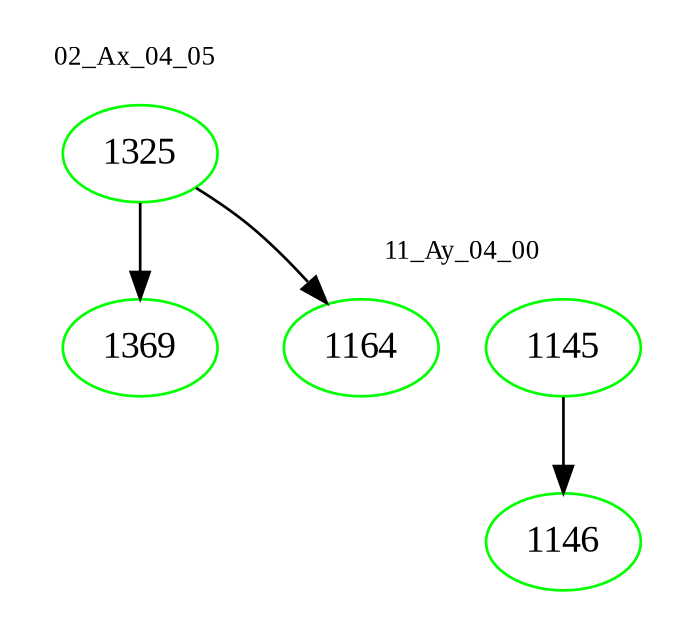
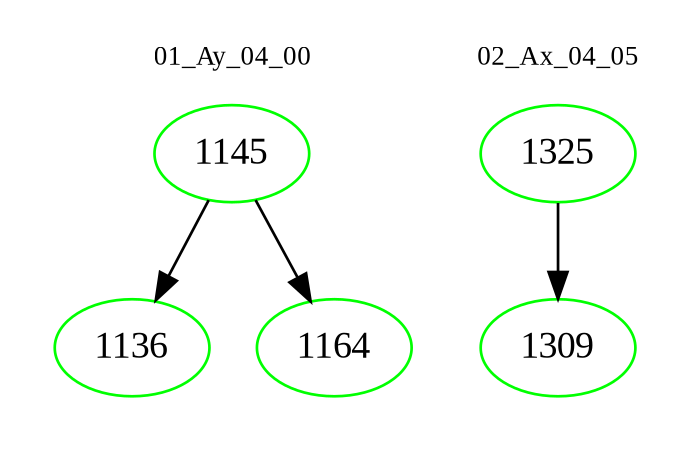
cluster "11_Ay_04_00": label "11_Ay_04_00" -> "01_Ay_04_00"
edge "1325" -> "1164": now "1145" -> "1164"
node "1369": label "1369" -> "1309"
node "1146": label "1146" -> "1136"
